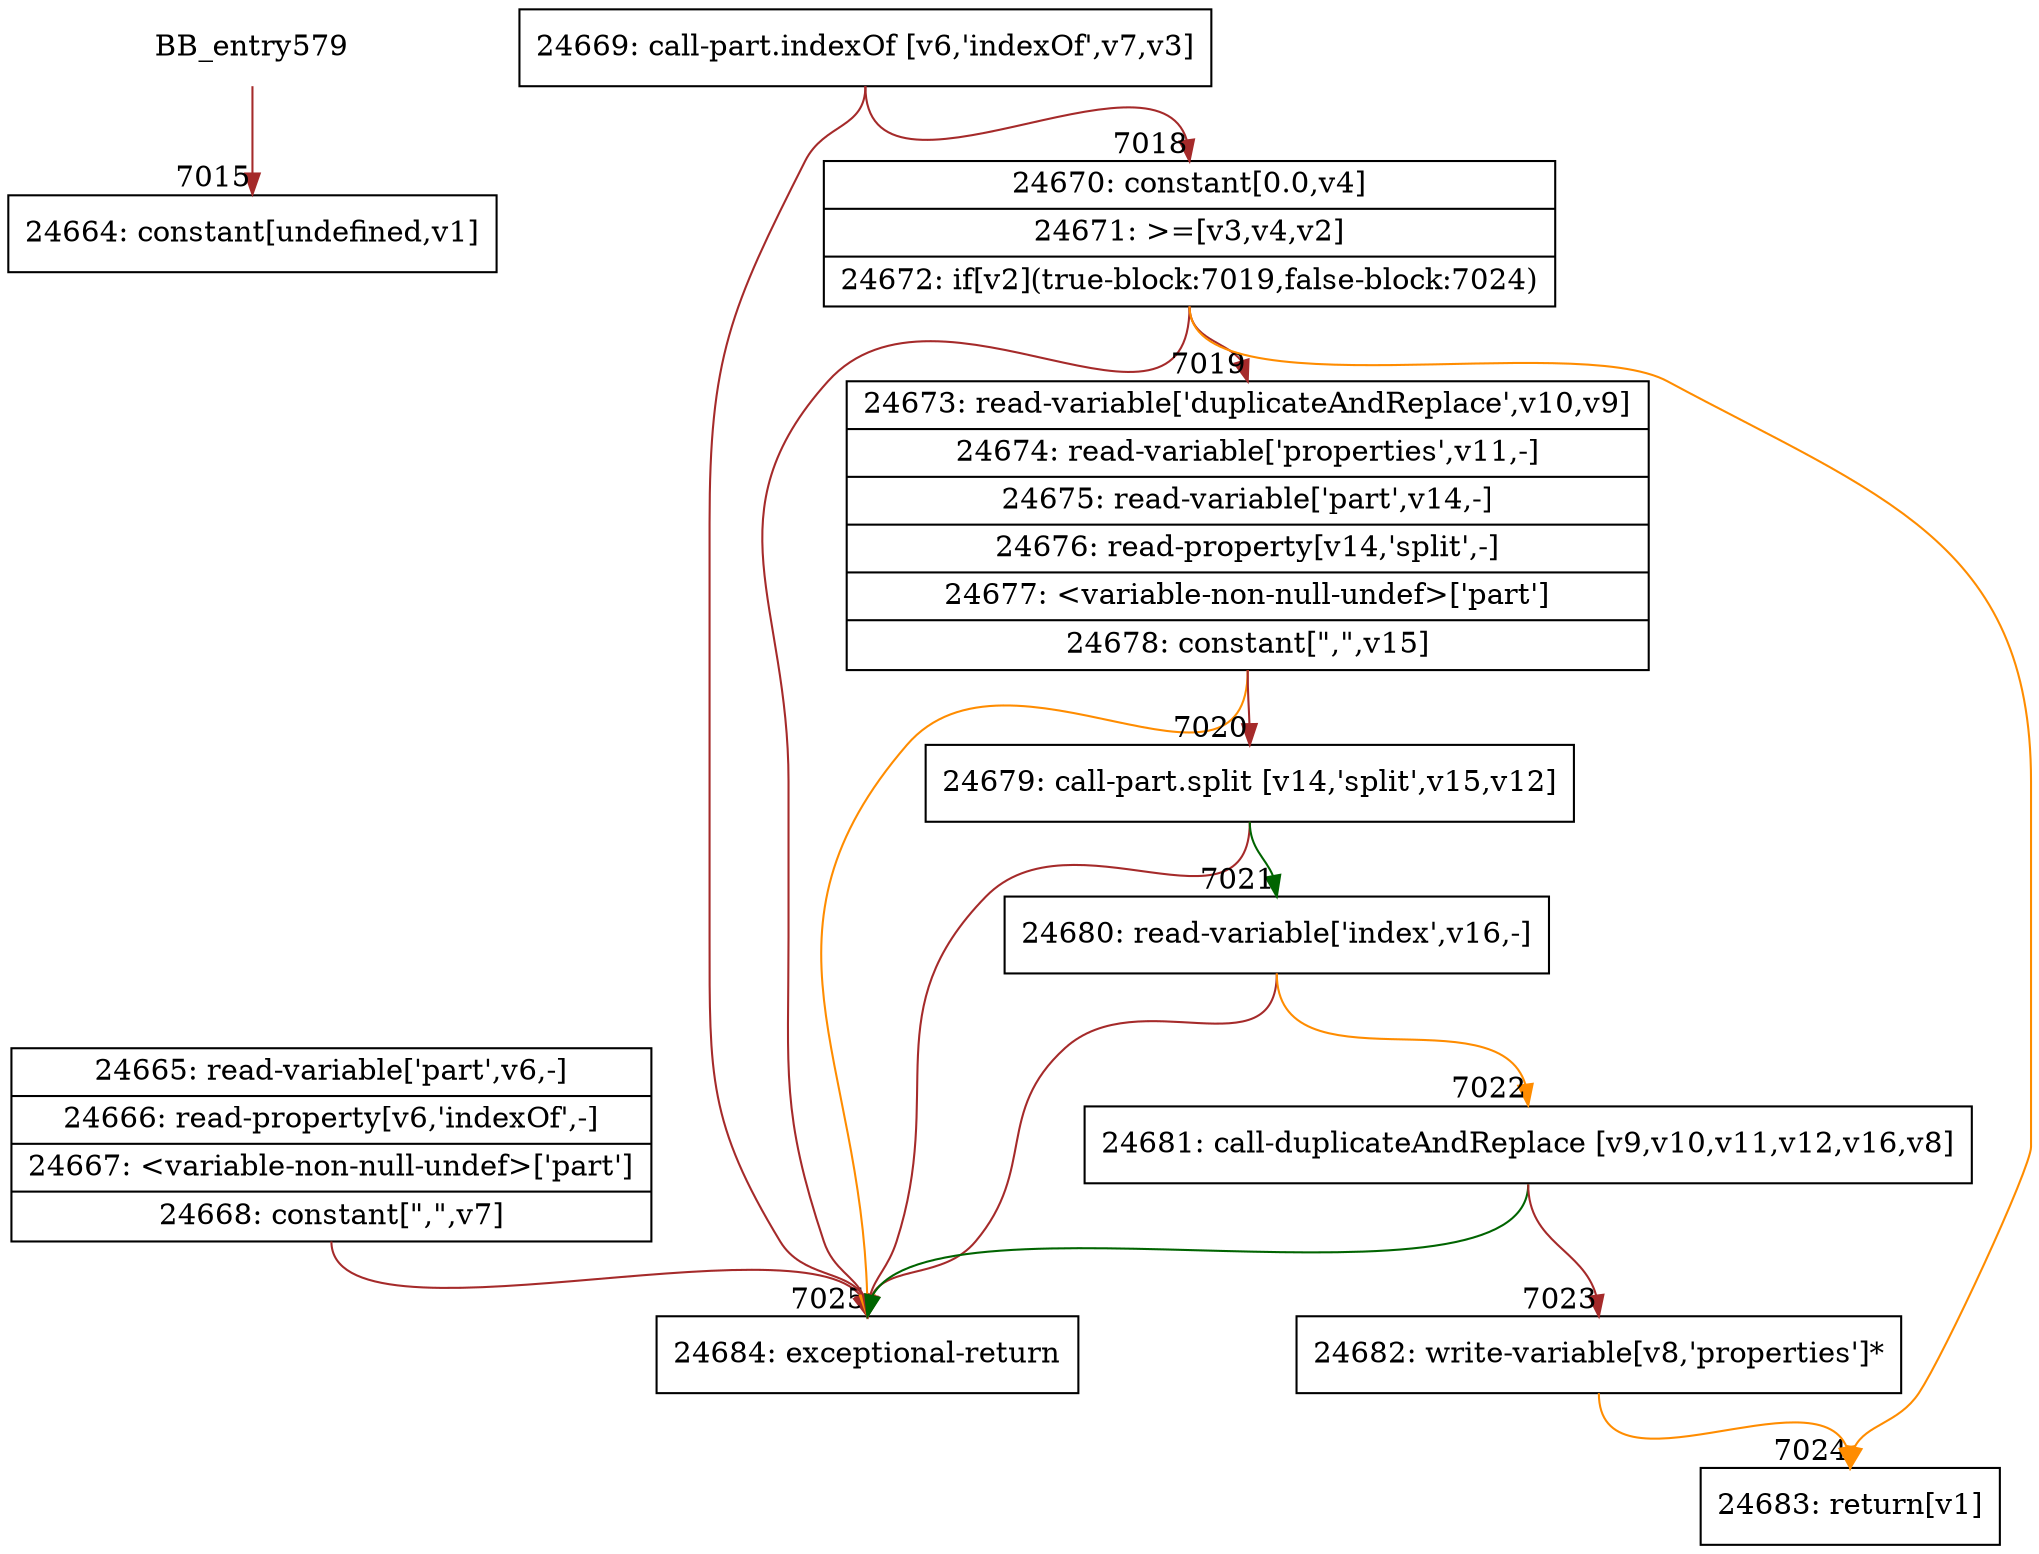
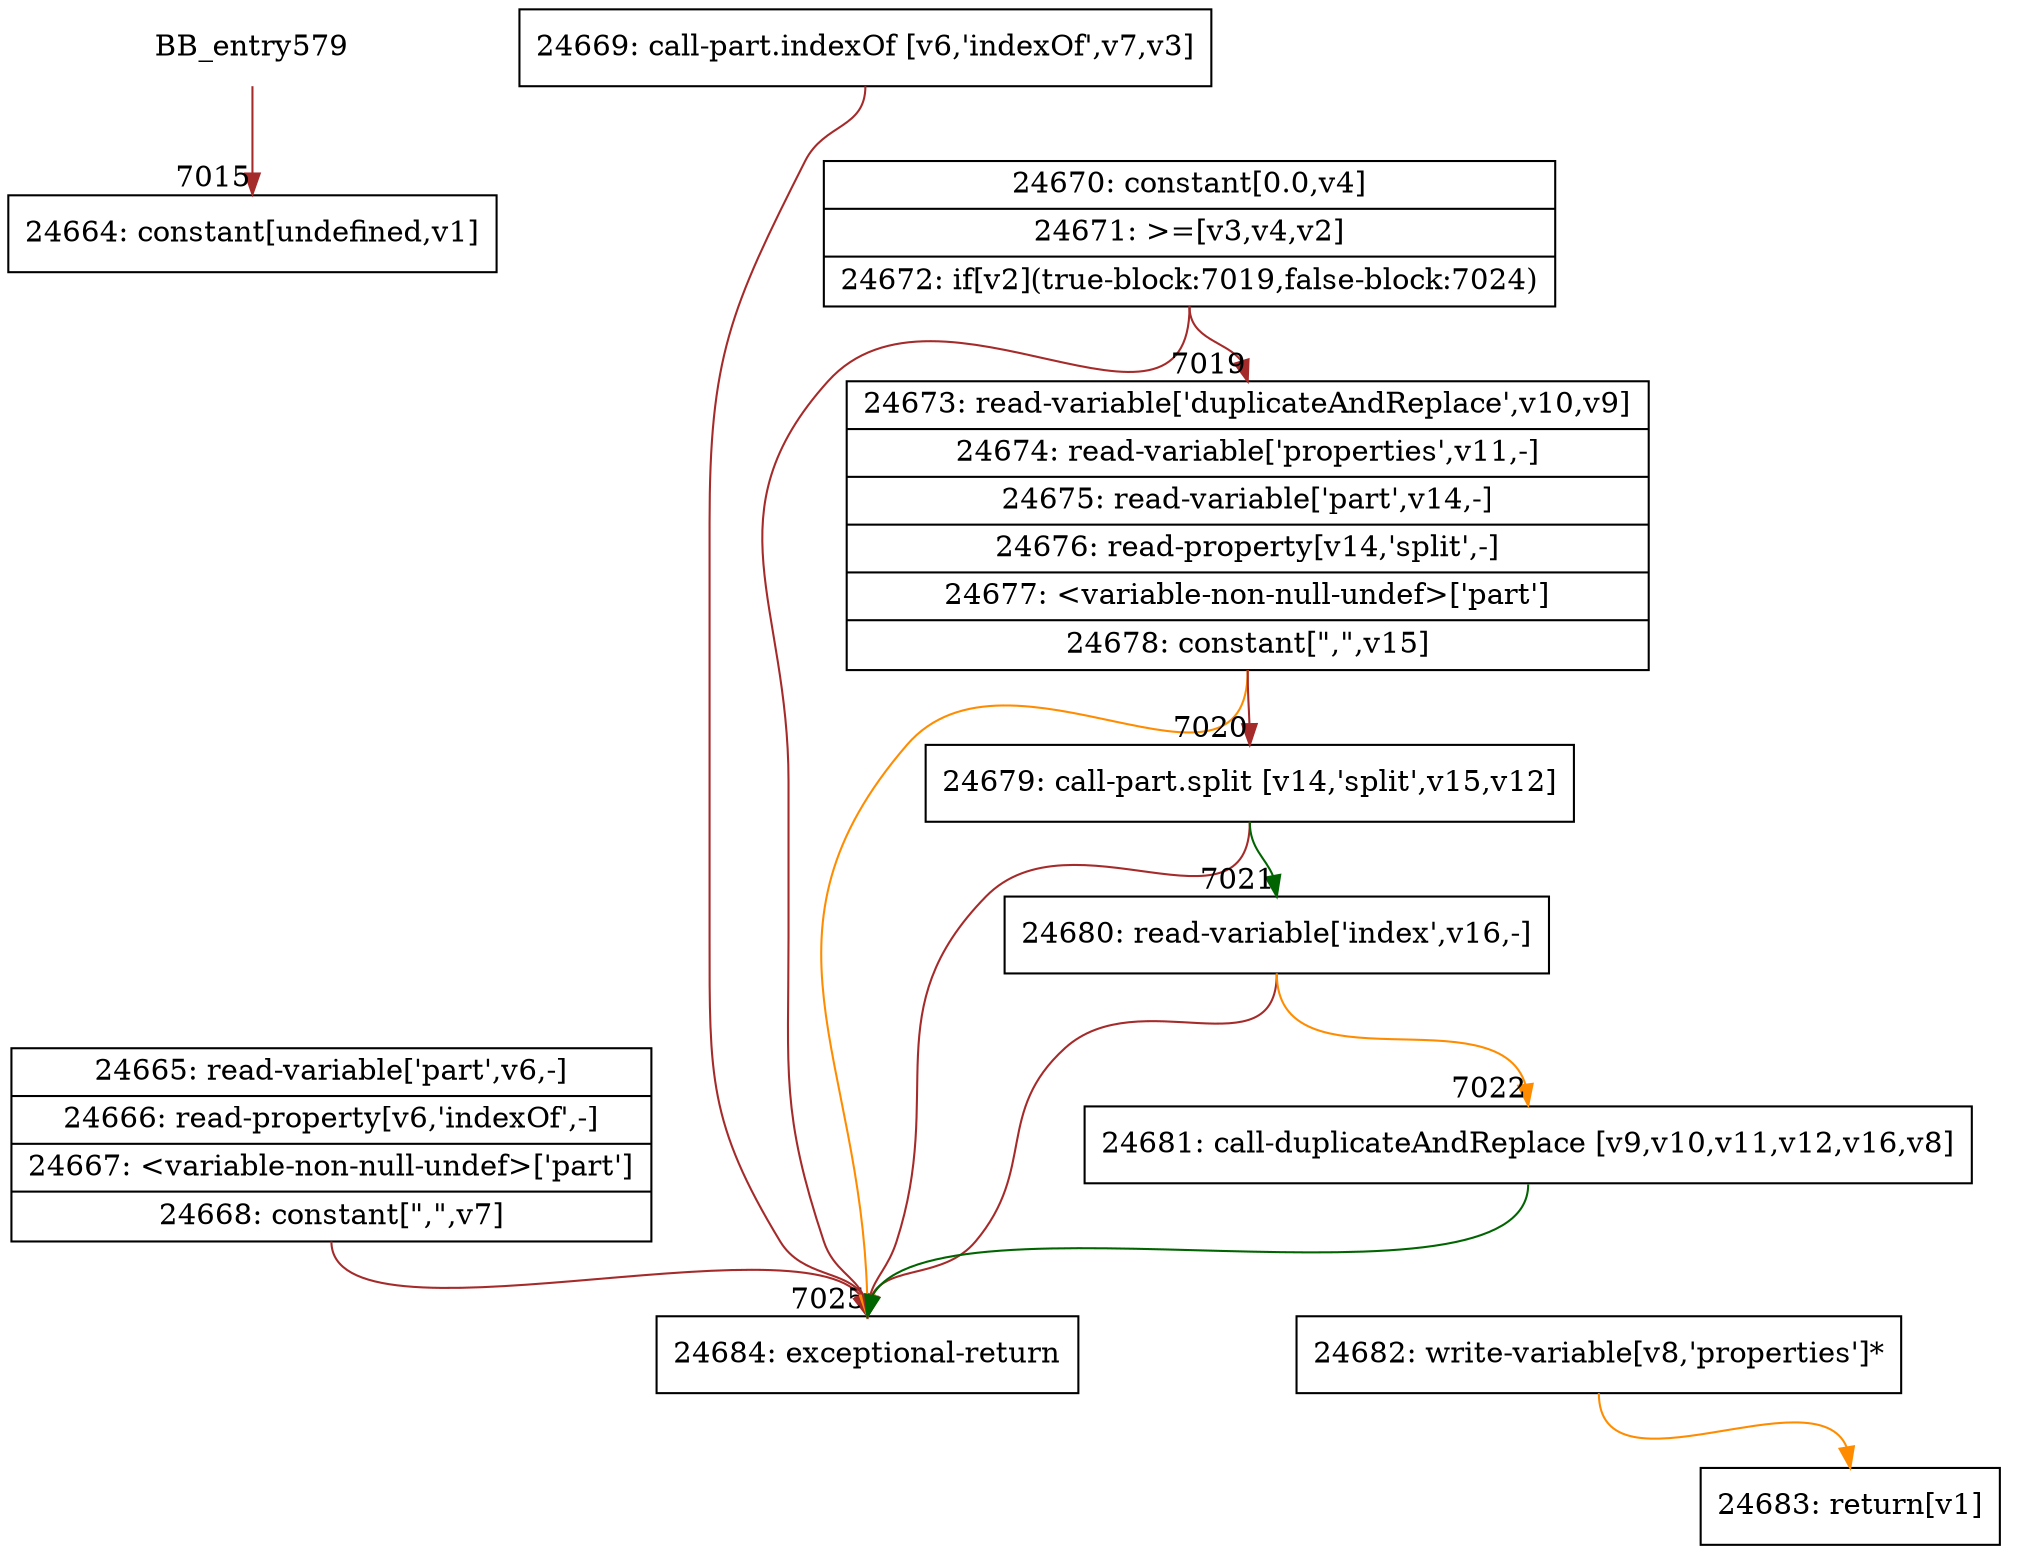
edge "24669: call-part.indexOf [v6,'indexOf',v7,v3]" -> "24670: constant[0.0,v4]": removed
edge "24670: constant[0.0,v4]" -> "24683: return[v1]": removed
edge "24681: call-duplicateAndReplace [v9,v10,v11,v12,v16,v8]" -> "24682: write-variable[v8,'properties']*": removed
